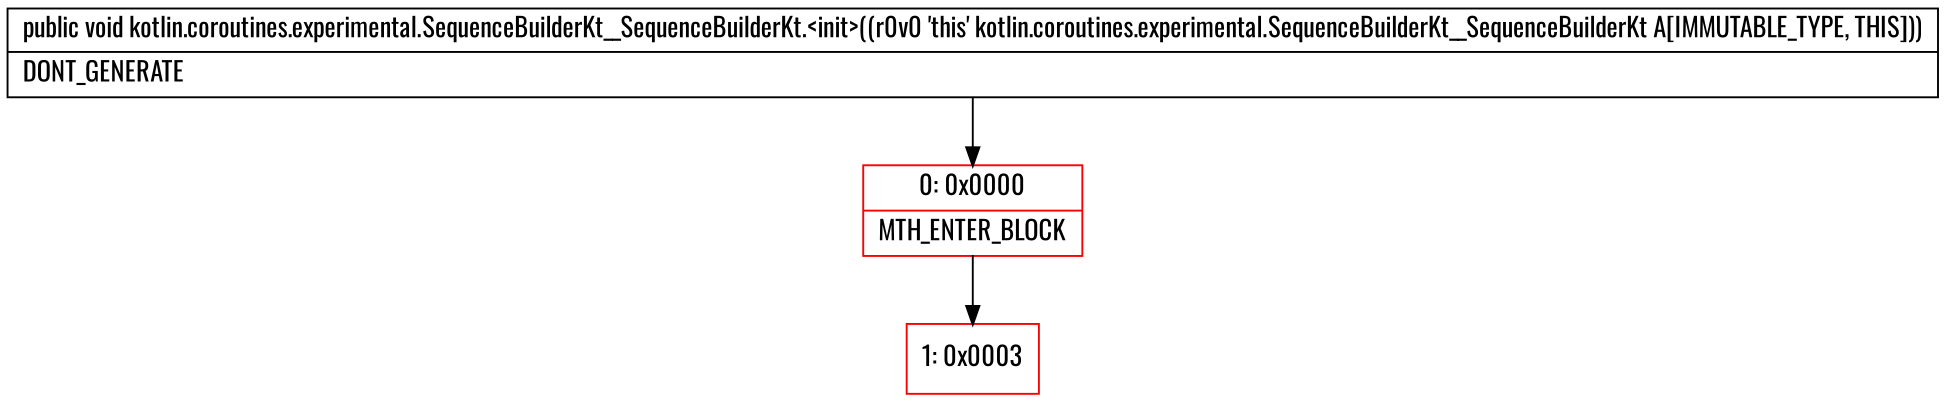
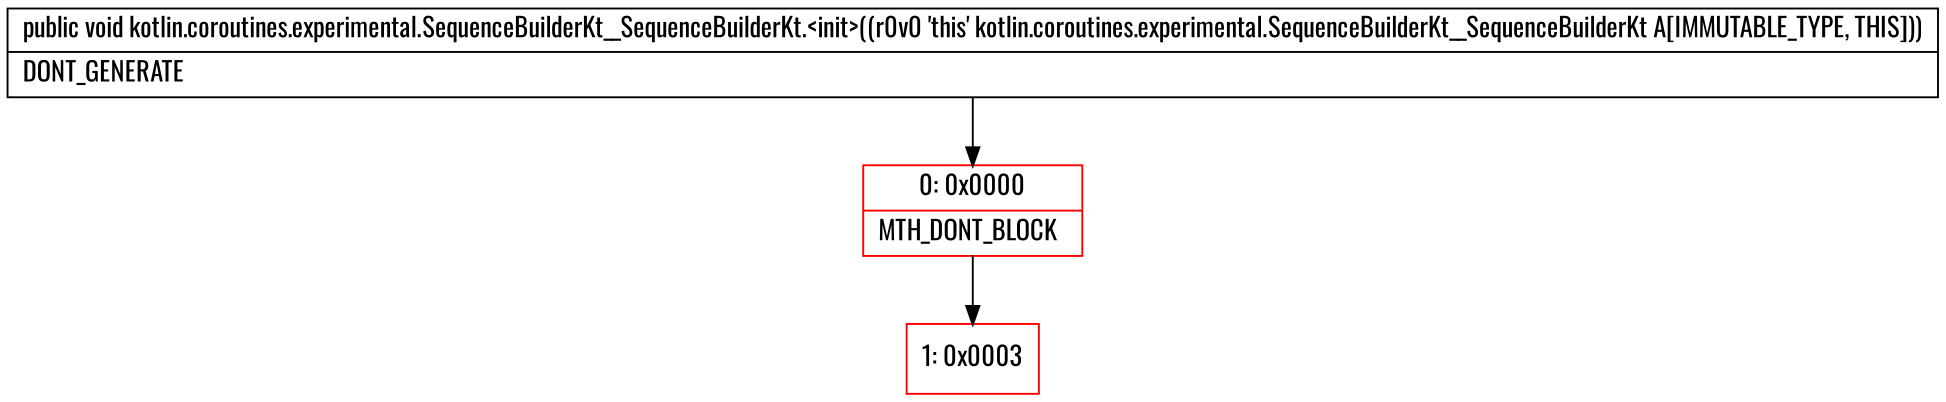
node "0: 0x0000": text "MTH_ENTER_BLOCK" -> "MTH_DONT_BLOCK"
